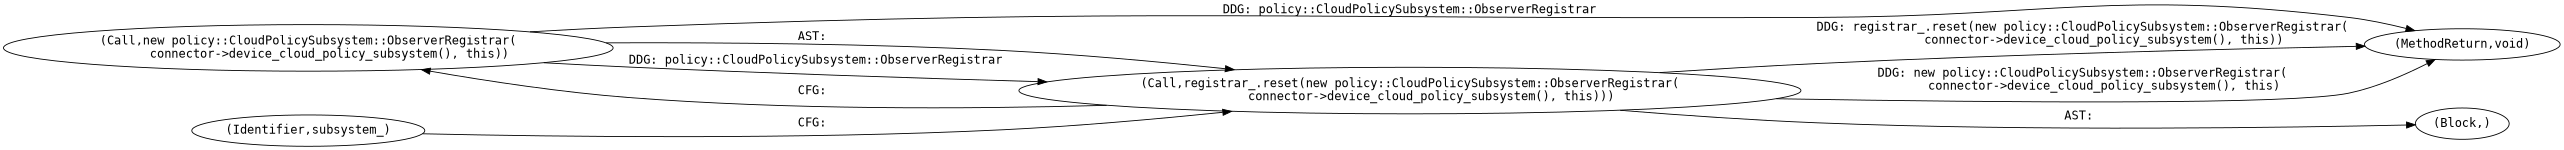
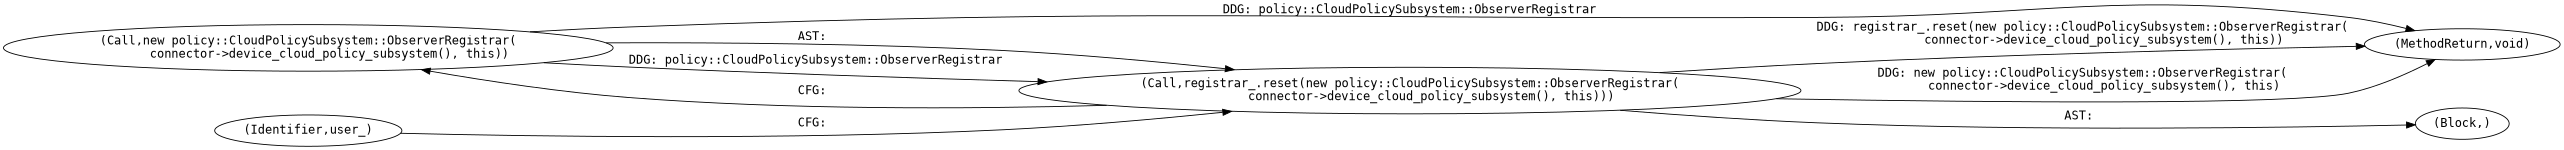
node "(Identifier,subsystem_)": label "(Identifier,subsystem_)" -> "(Identifier,user_)"
